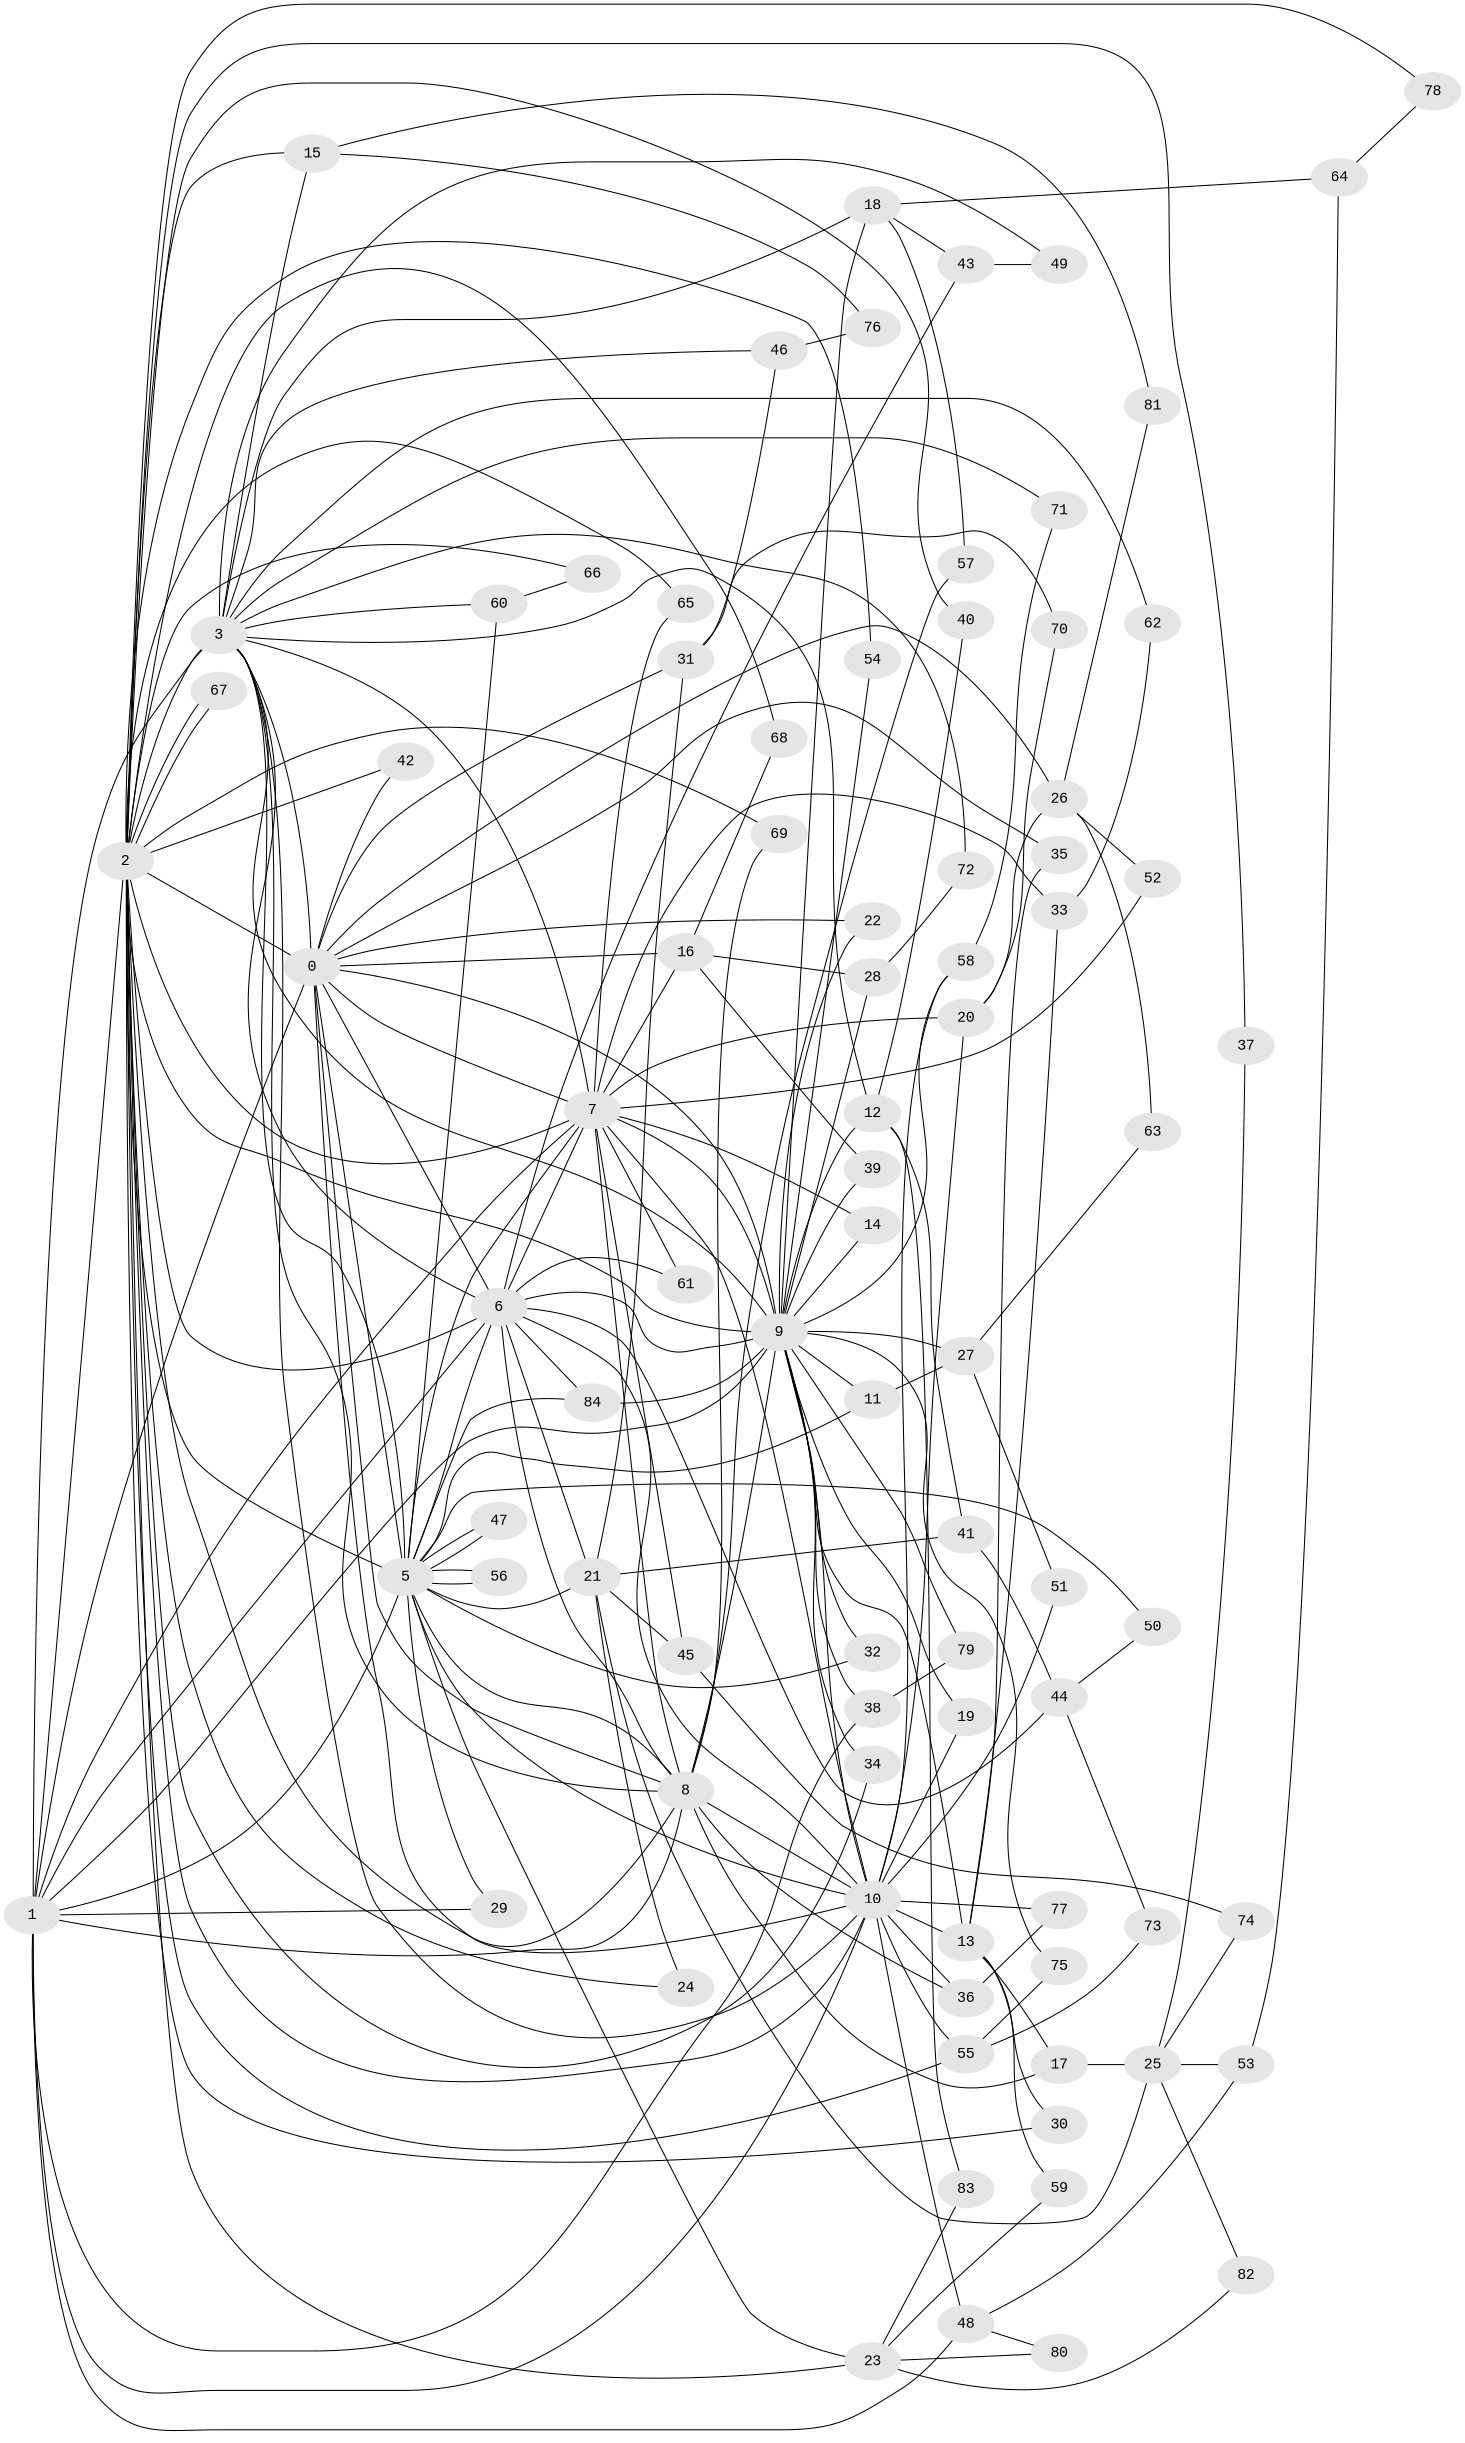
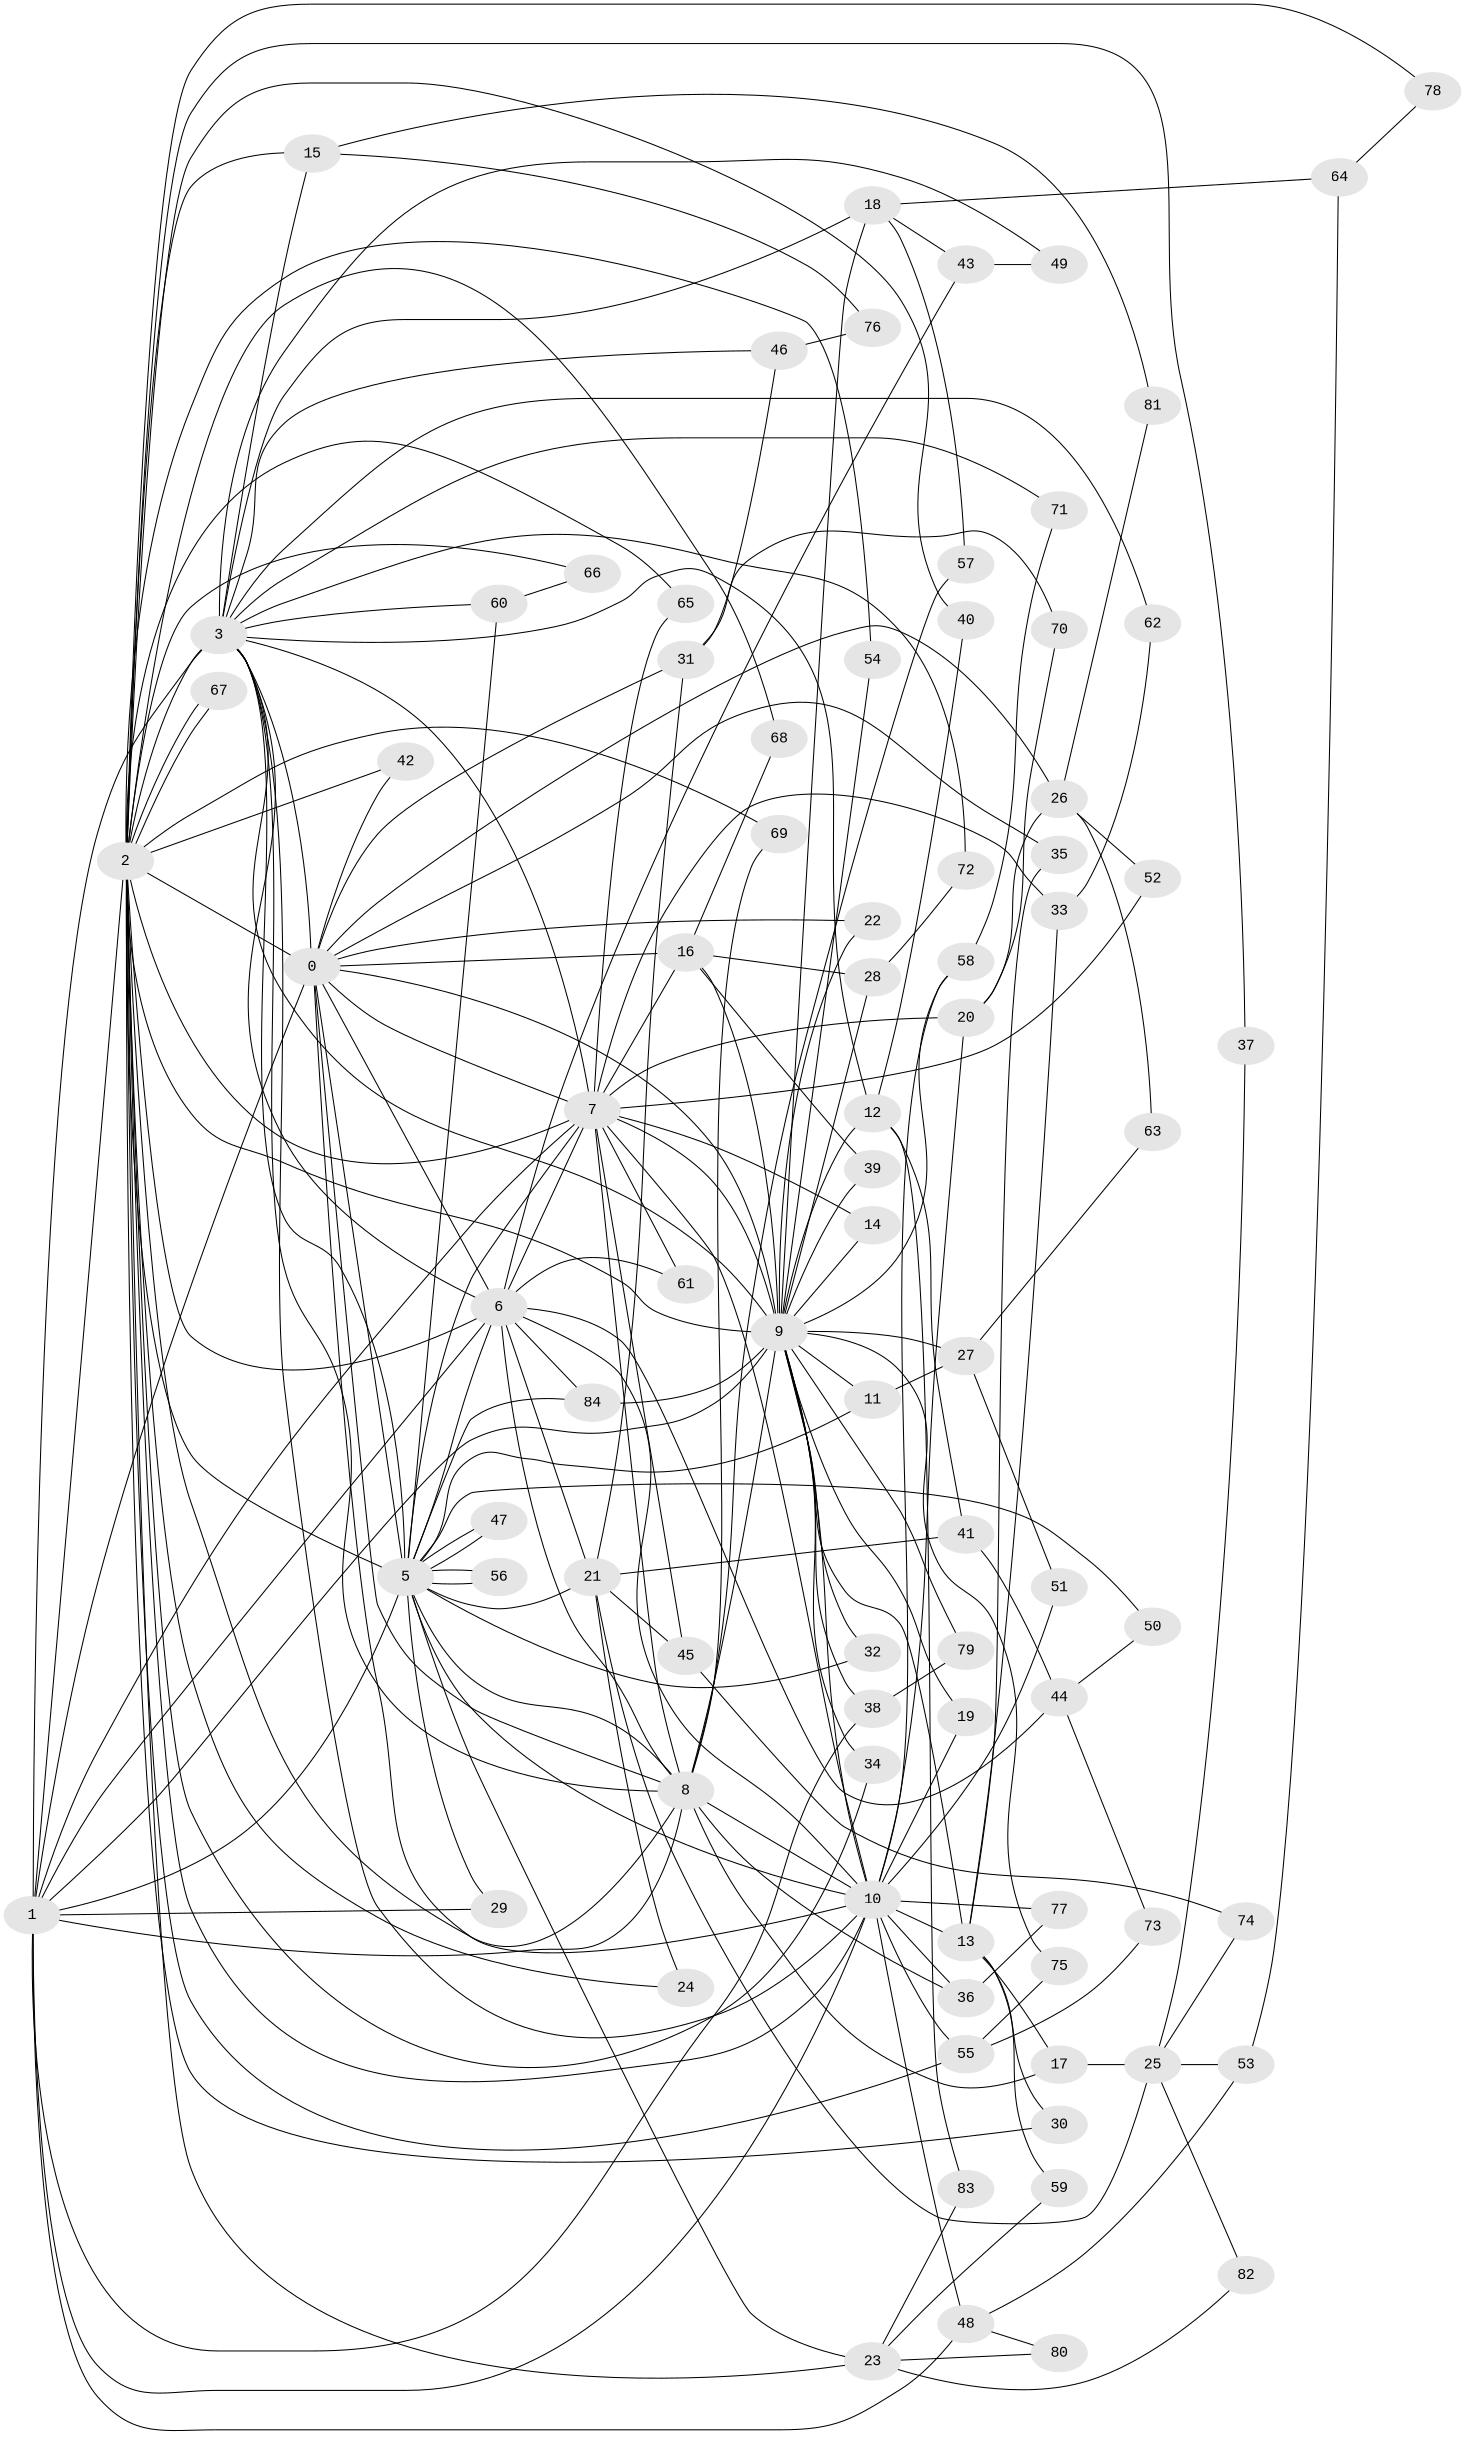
edge "6" -- "9": now "16" -- "9"
